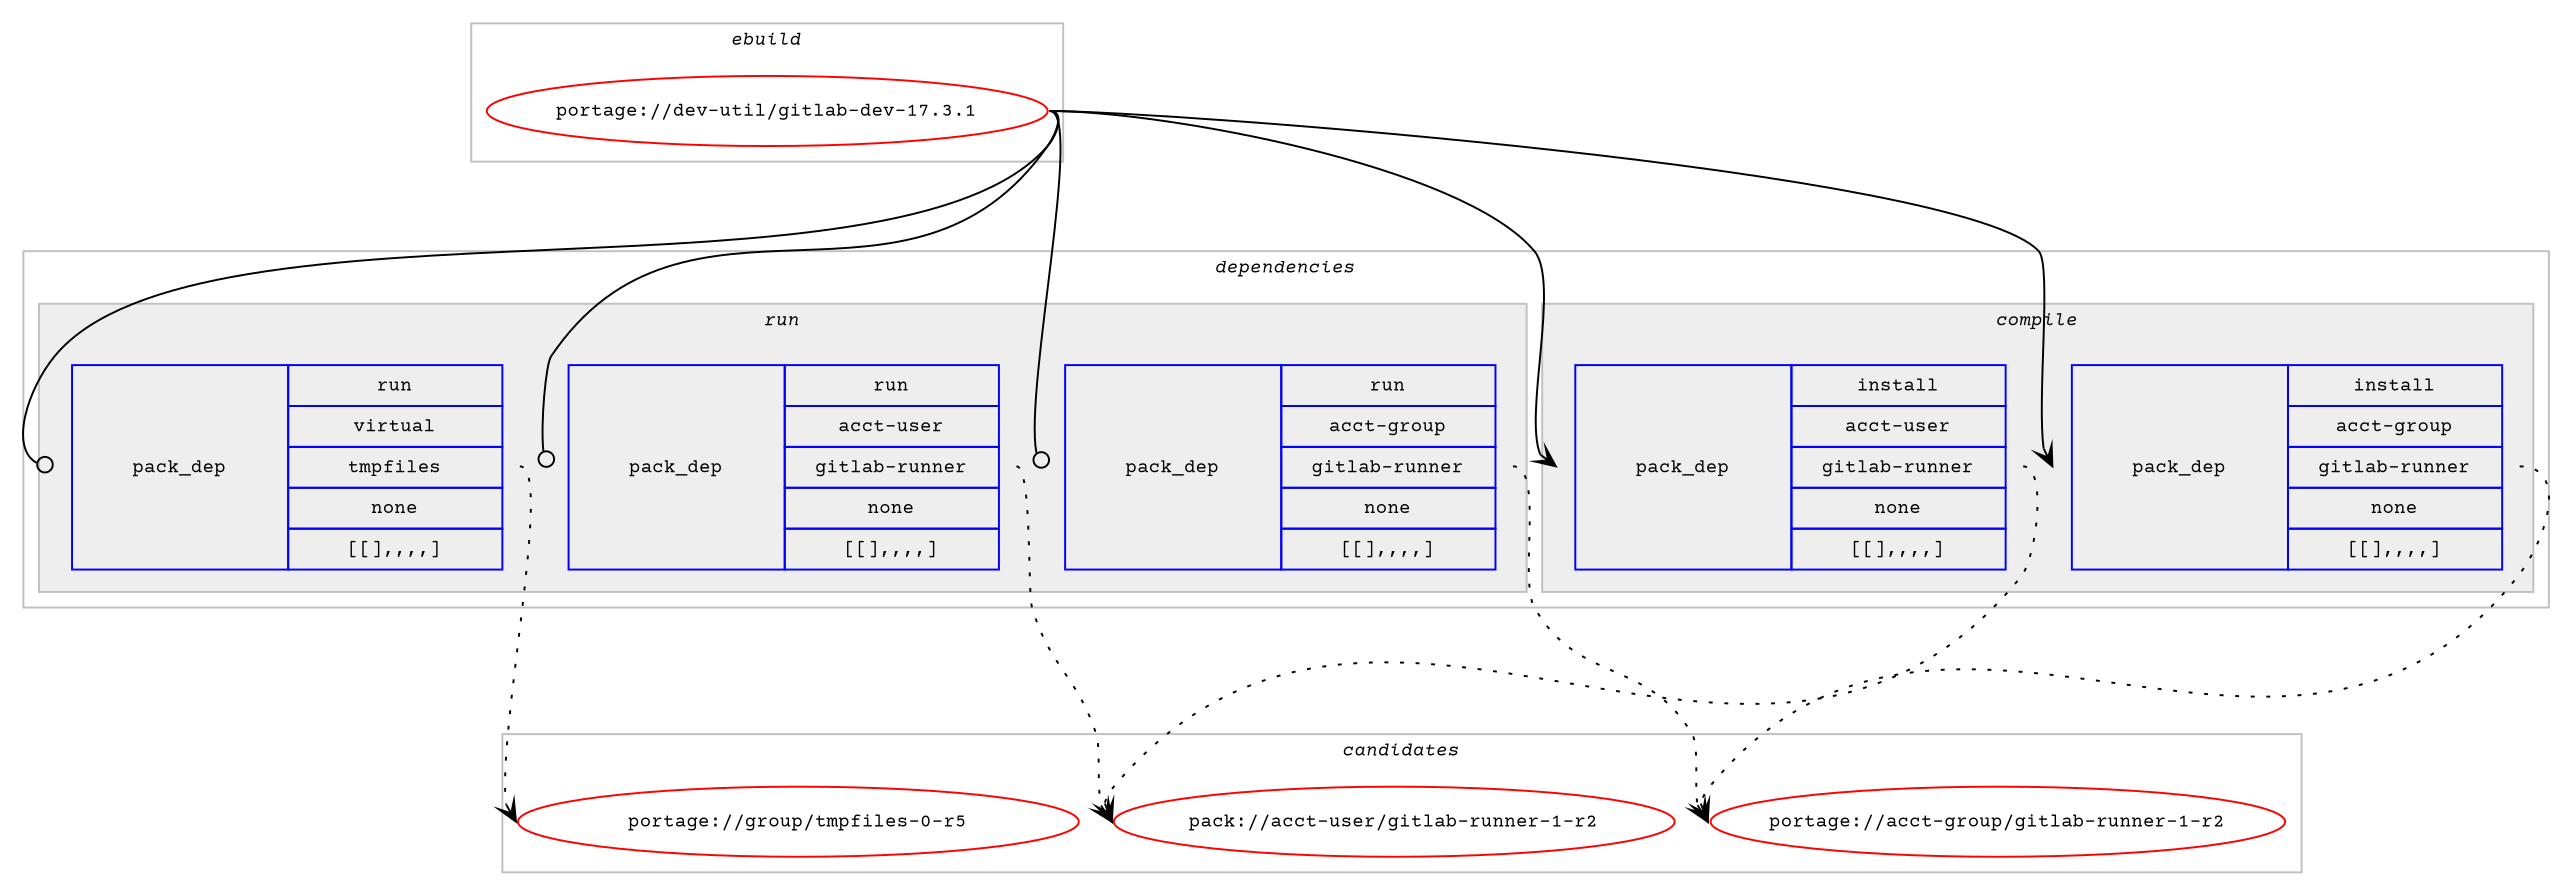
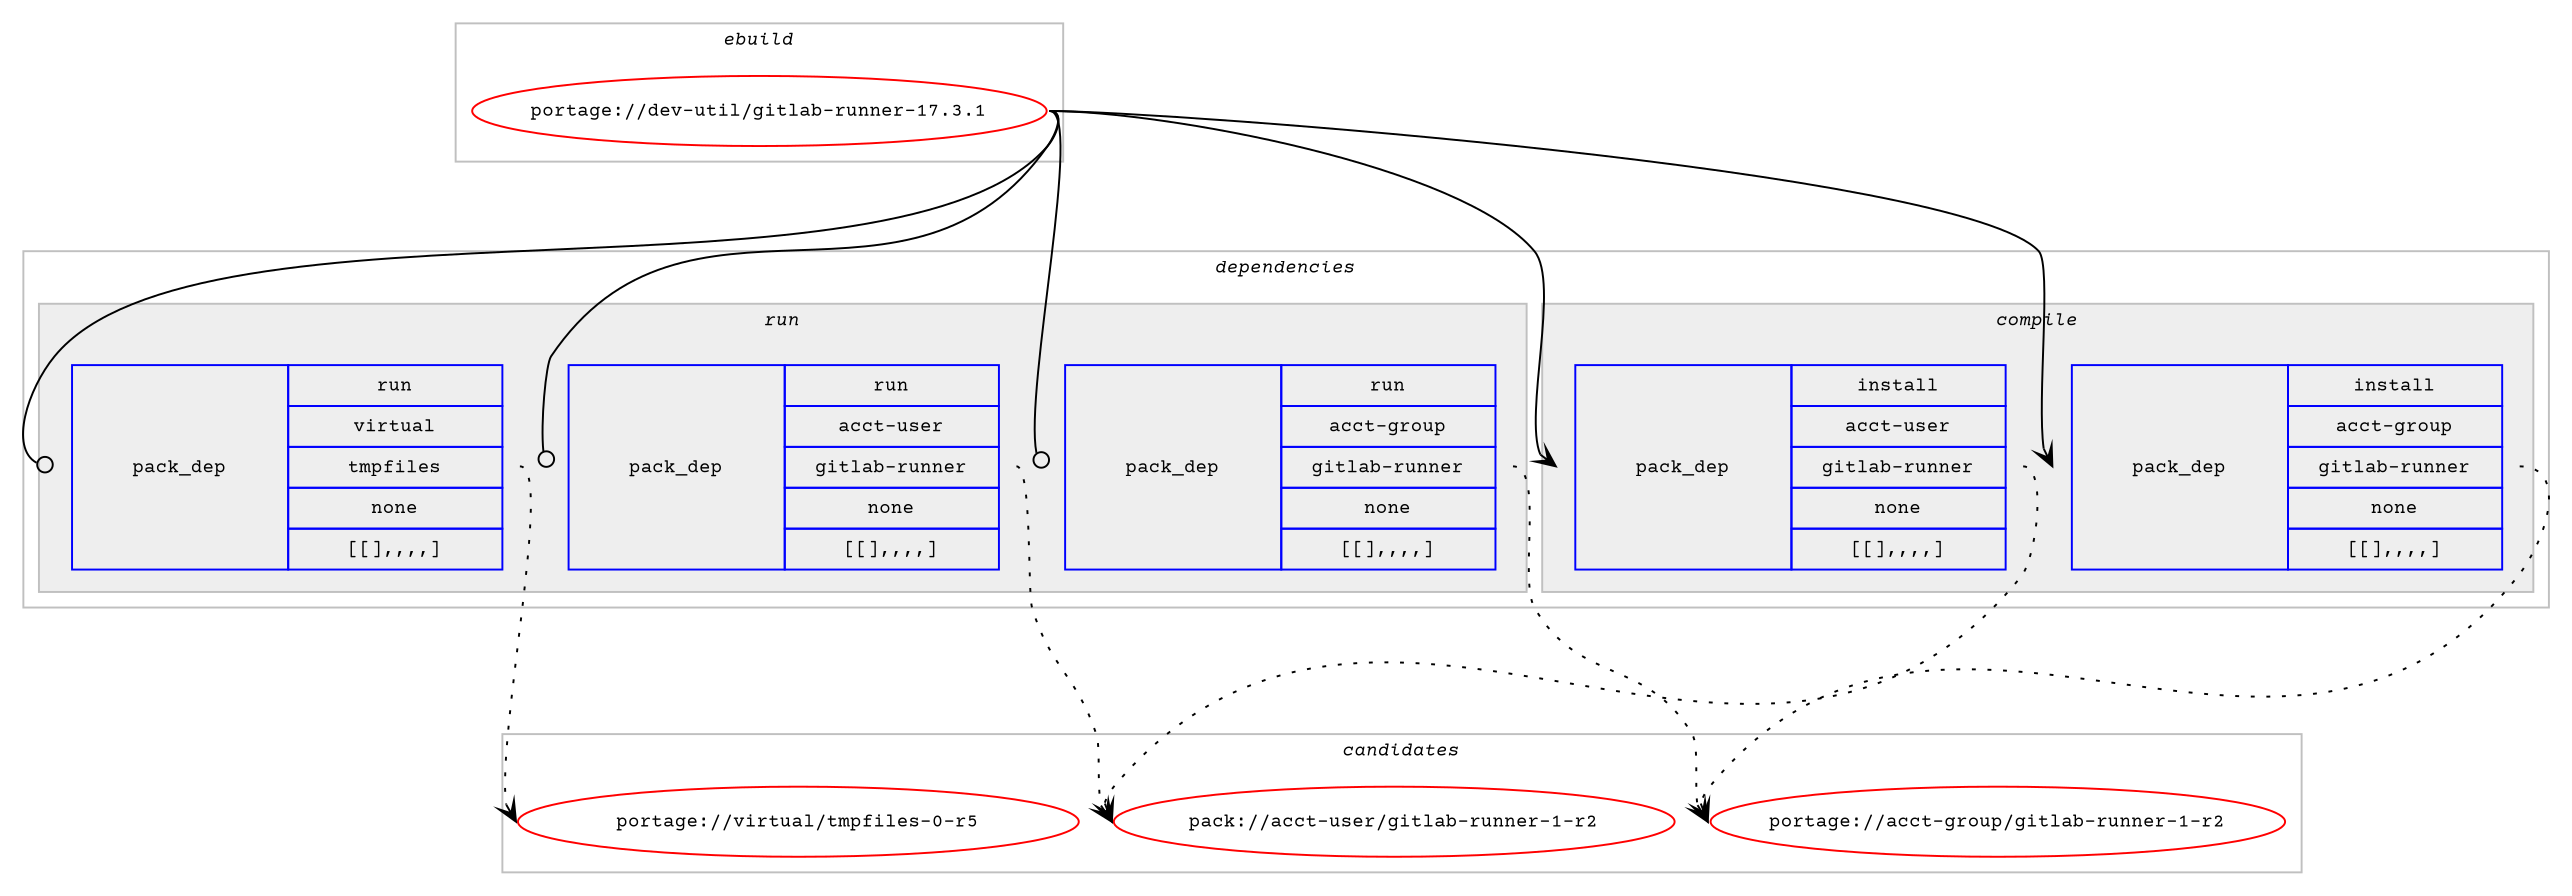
node "portage://dev-util/gitlab-dev-17.3.1": label "portage://dev-util/gitlab-dev-17.3.1" -> "portage://dev-util/gitlab-runner-17.3.1"
node "portage://group/tmpfiles-0-r5": label "portage://group/tmpfiles-0-r5" -> "portage://virtual/tmpfiles-0-r5"
